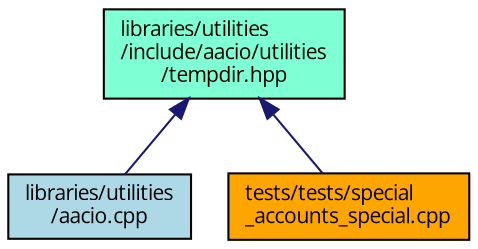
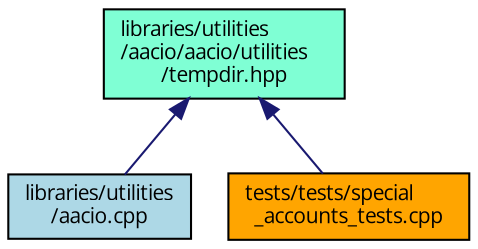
node "libraries/utilities /include/aacio/utilities /tempdir.hpp": label "libraries/utilities /include/aacio/utilities /tempdir.hpp" -> "libraries/utilities /aacio/aacio/utilities /tempdir.hpp"
node "tests/tests/special _accounts_special.cpp": label "tests/tests/special _accounts_special.cpp" -> "tests/tests/special _accounts_tests.cpp"
